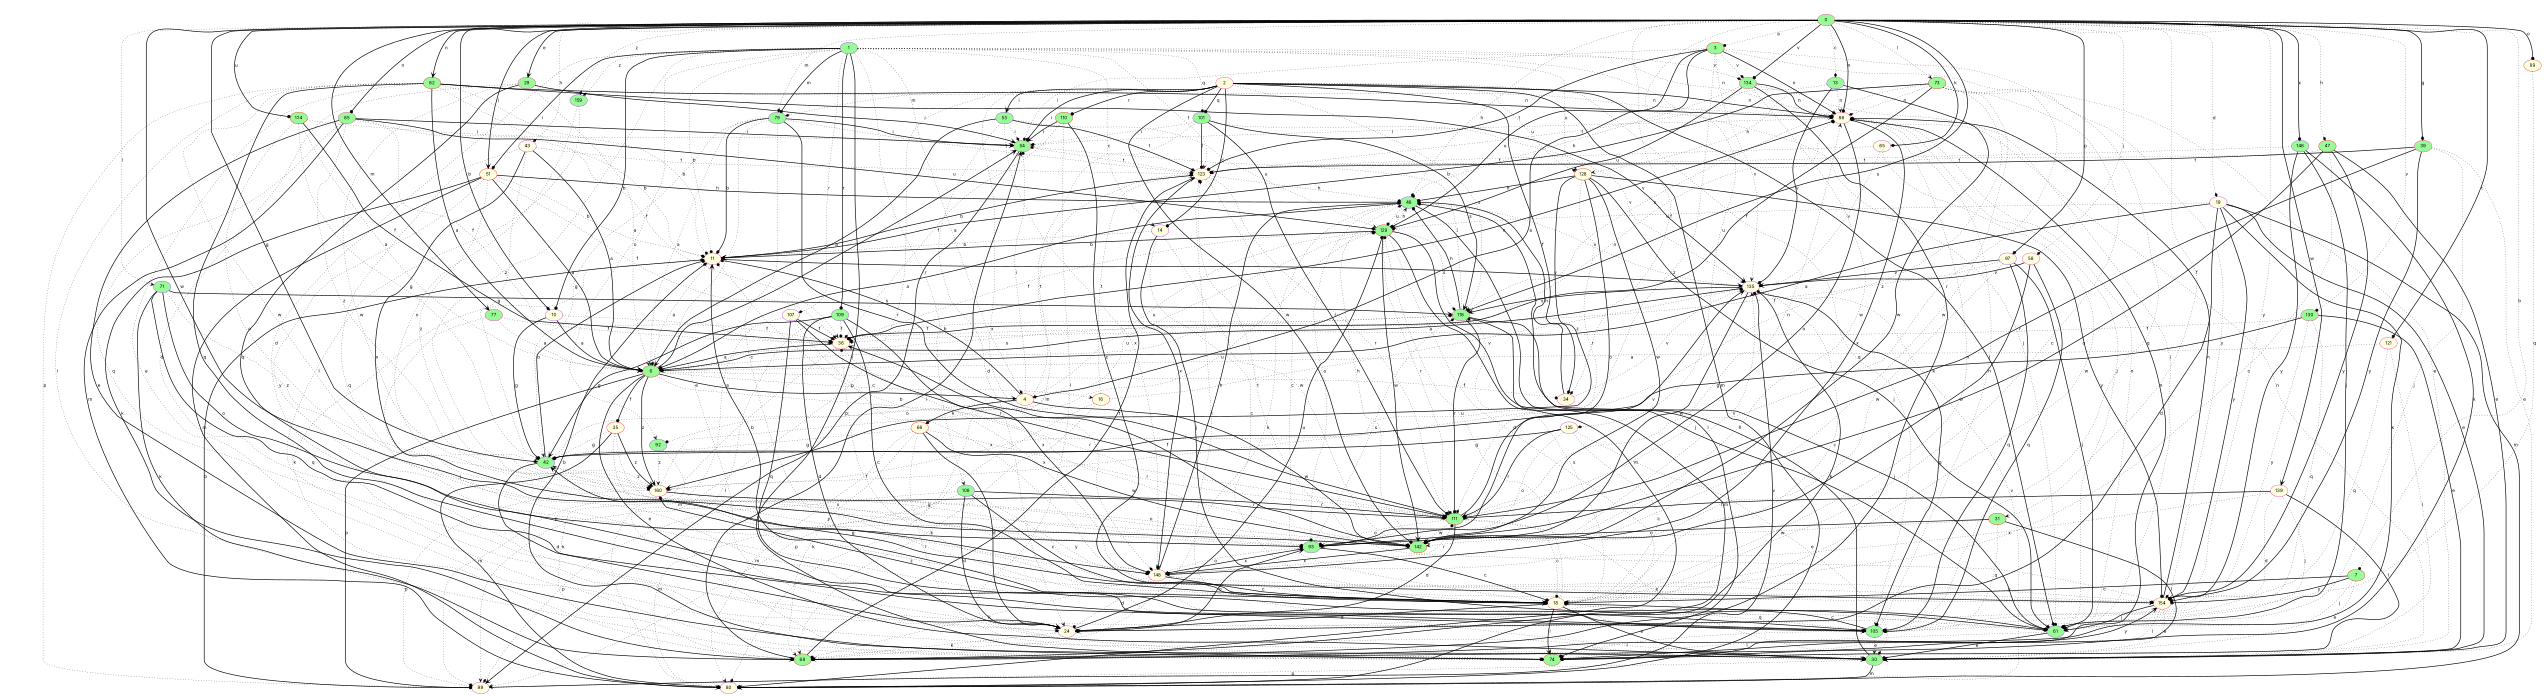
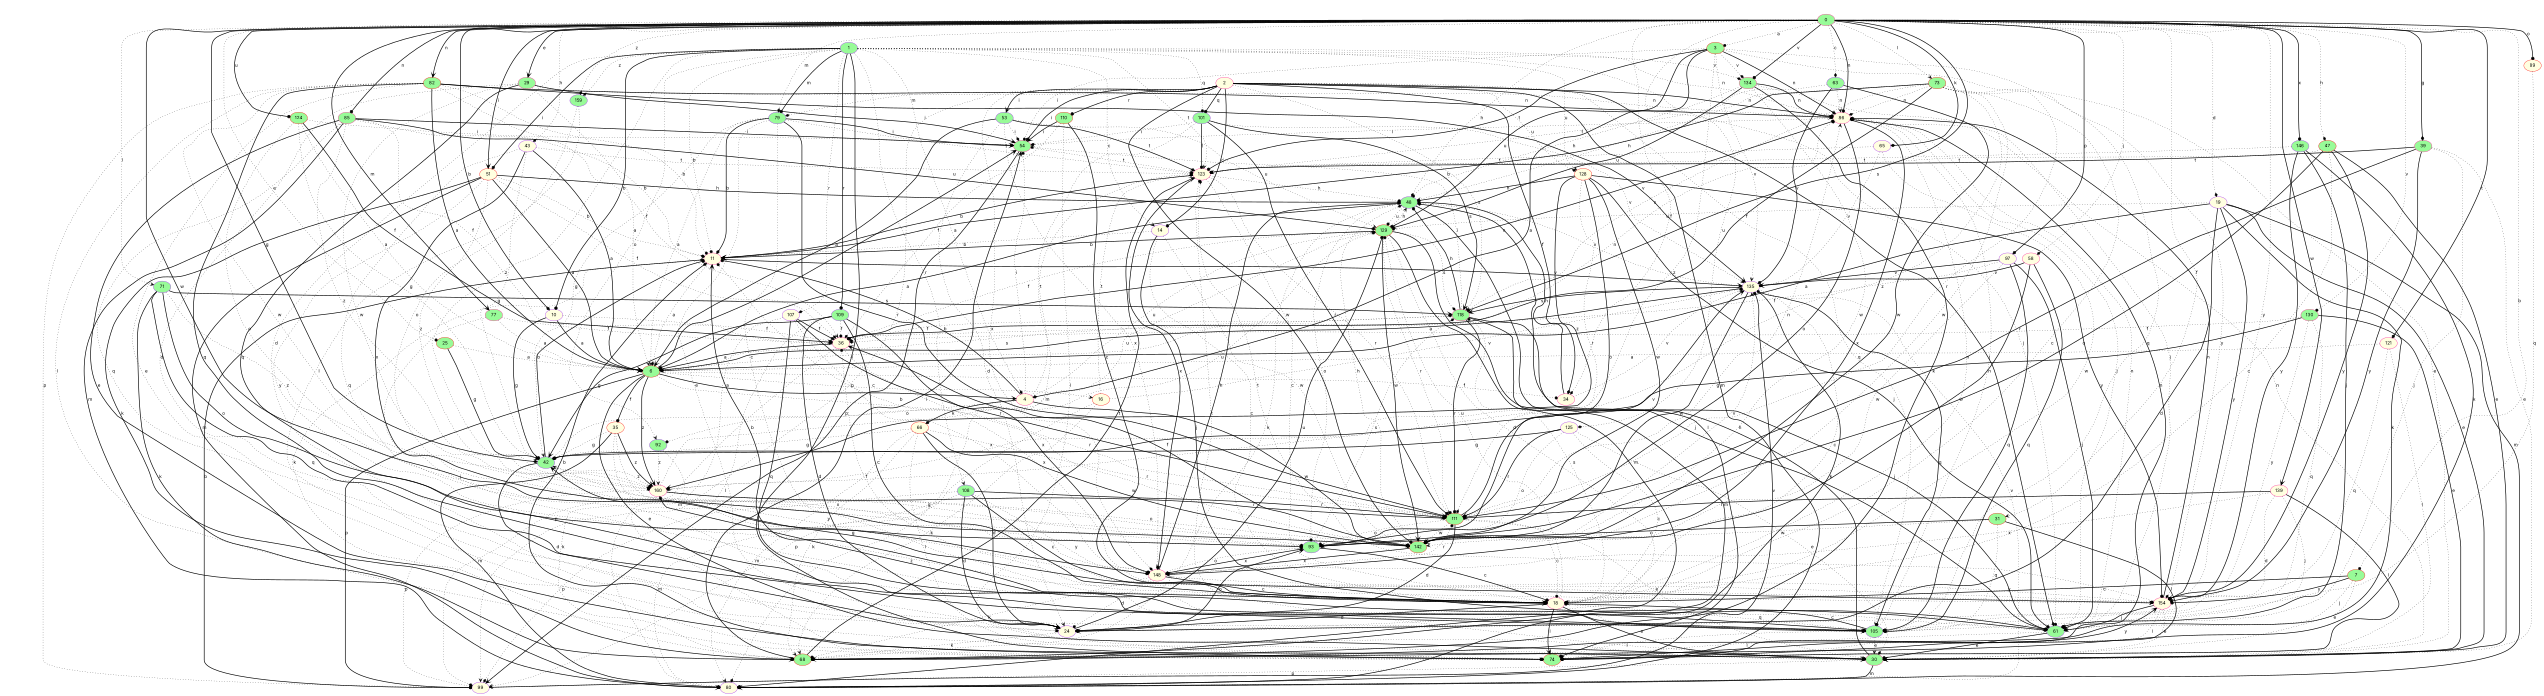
node "13": label "13" -> "63"
edge "73" -> "128": now "73" -> "48"
node "25": added
